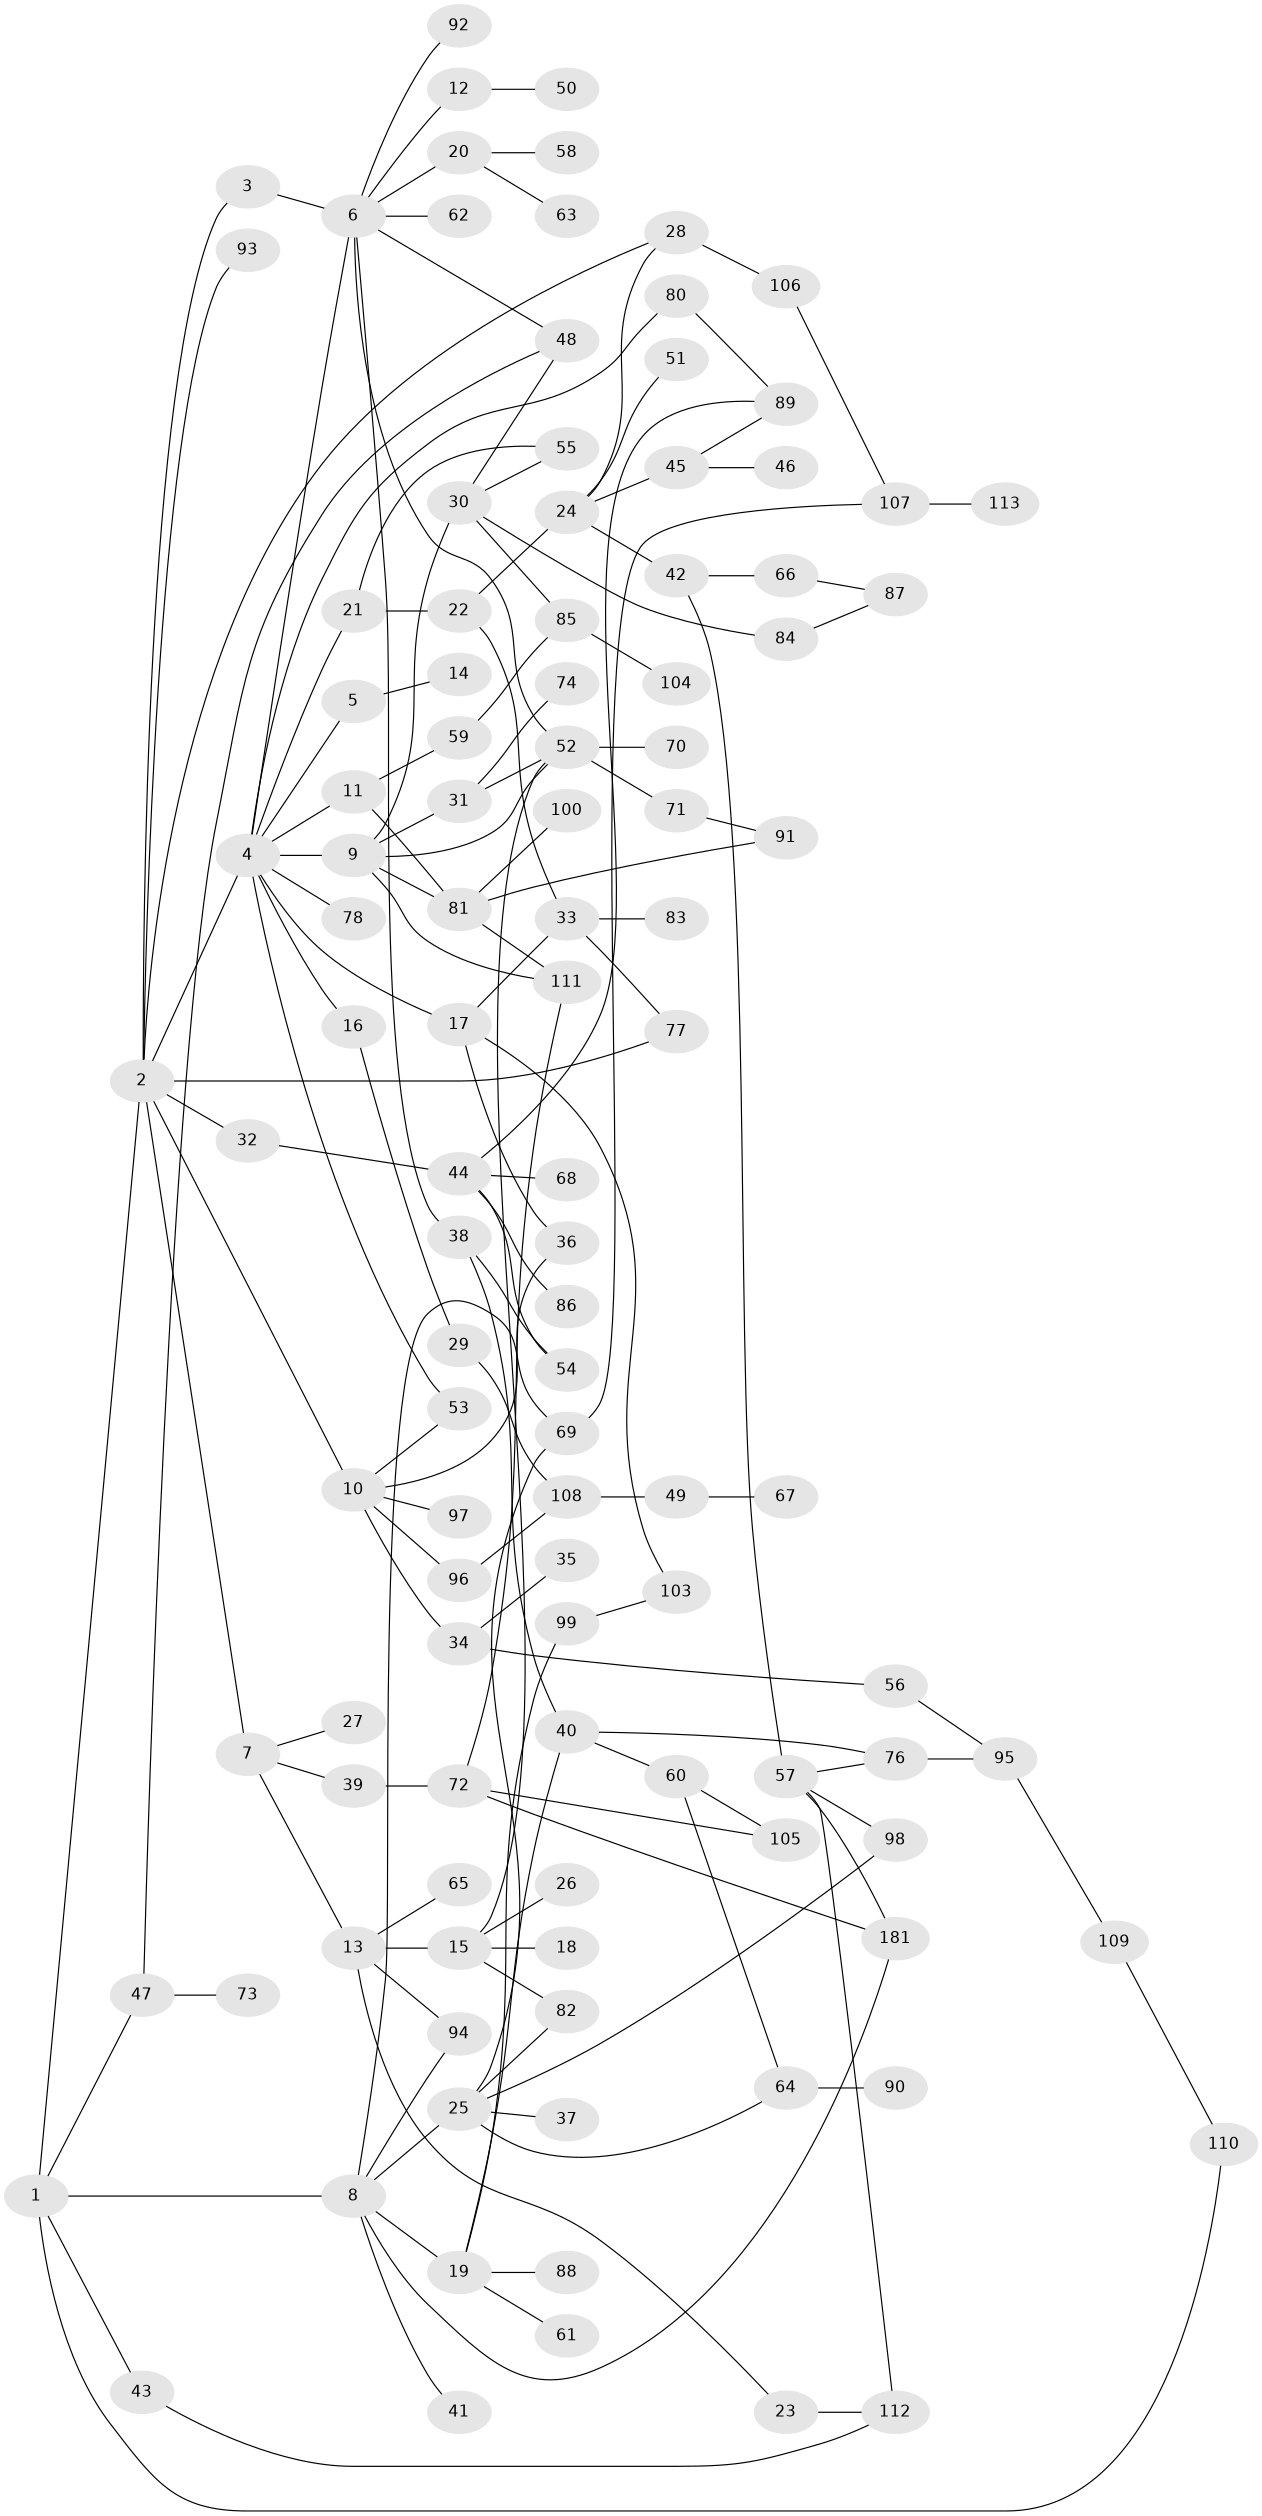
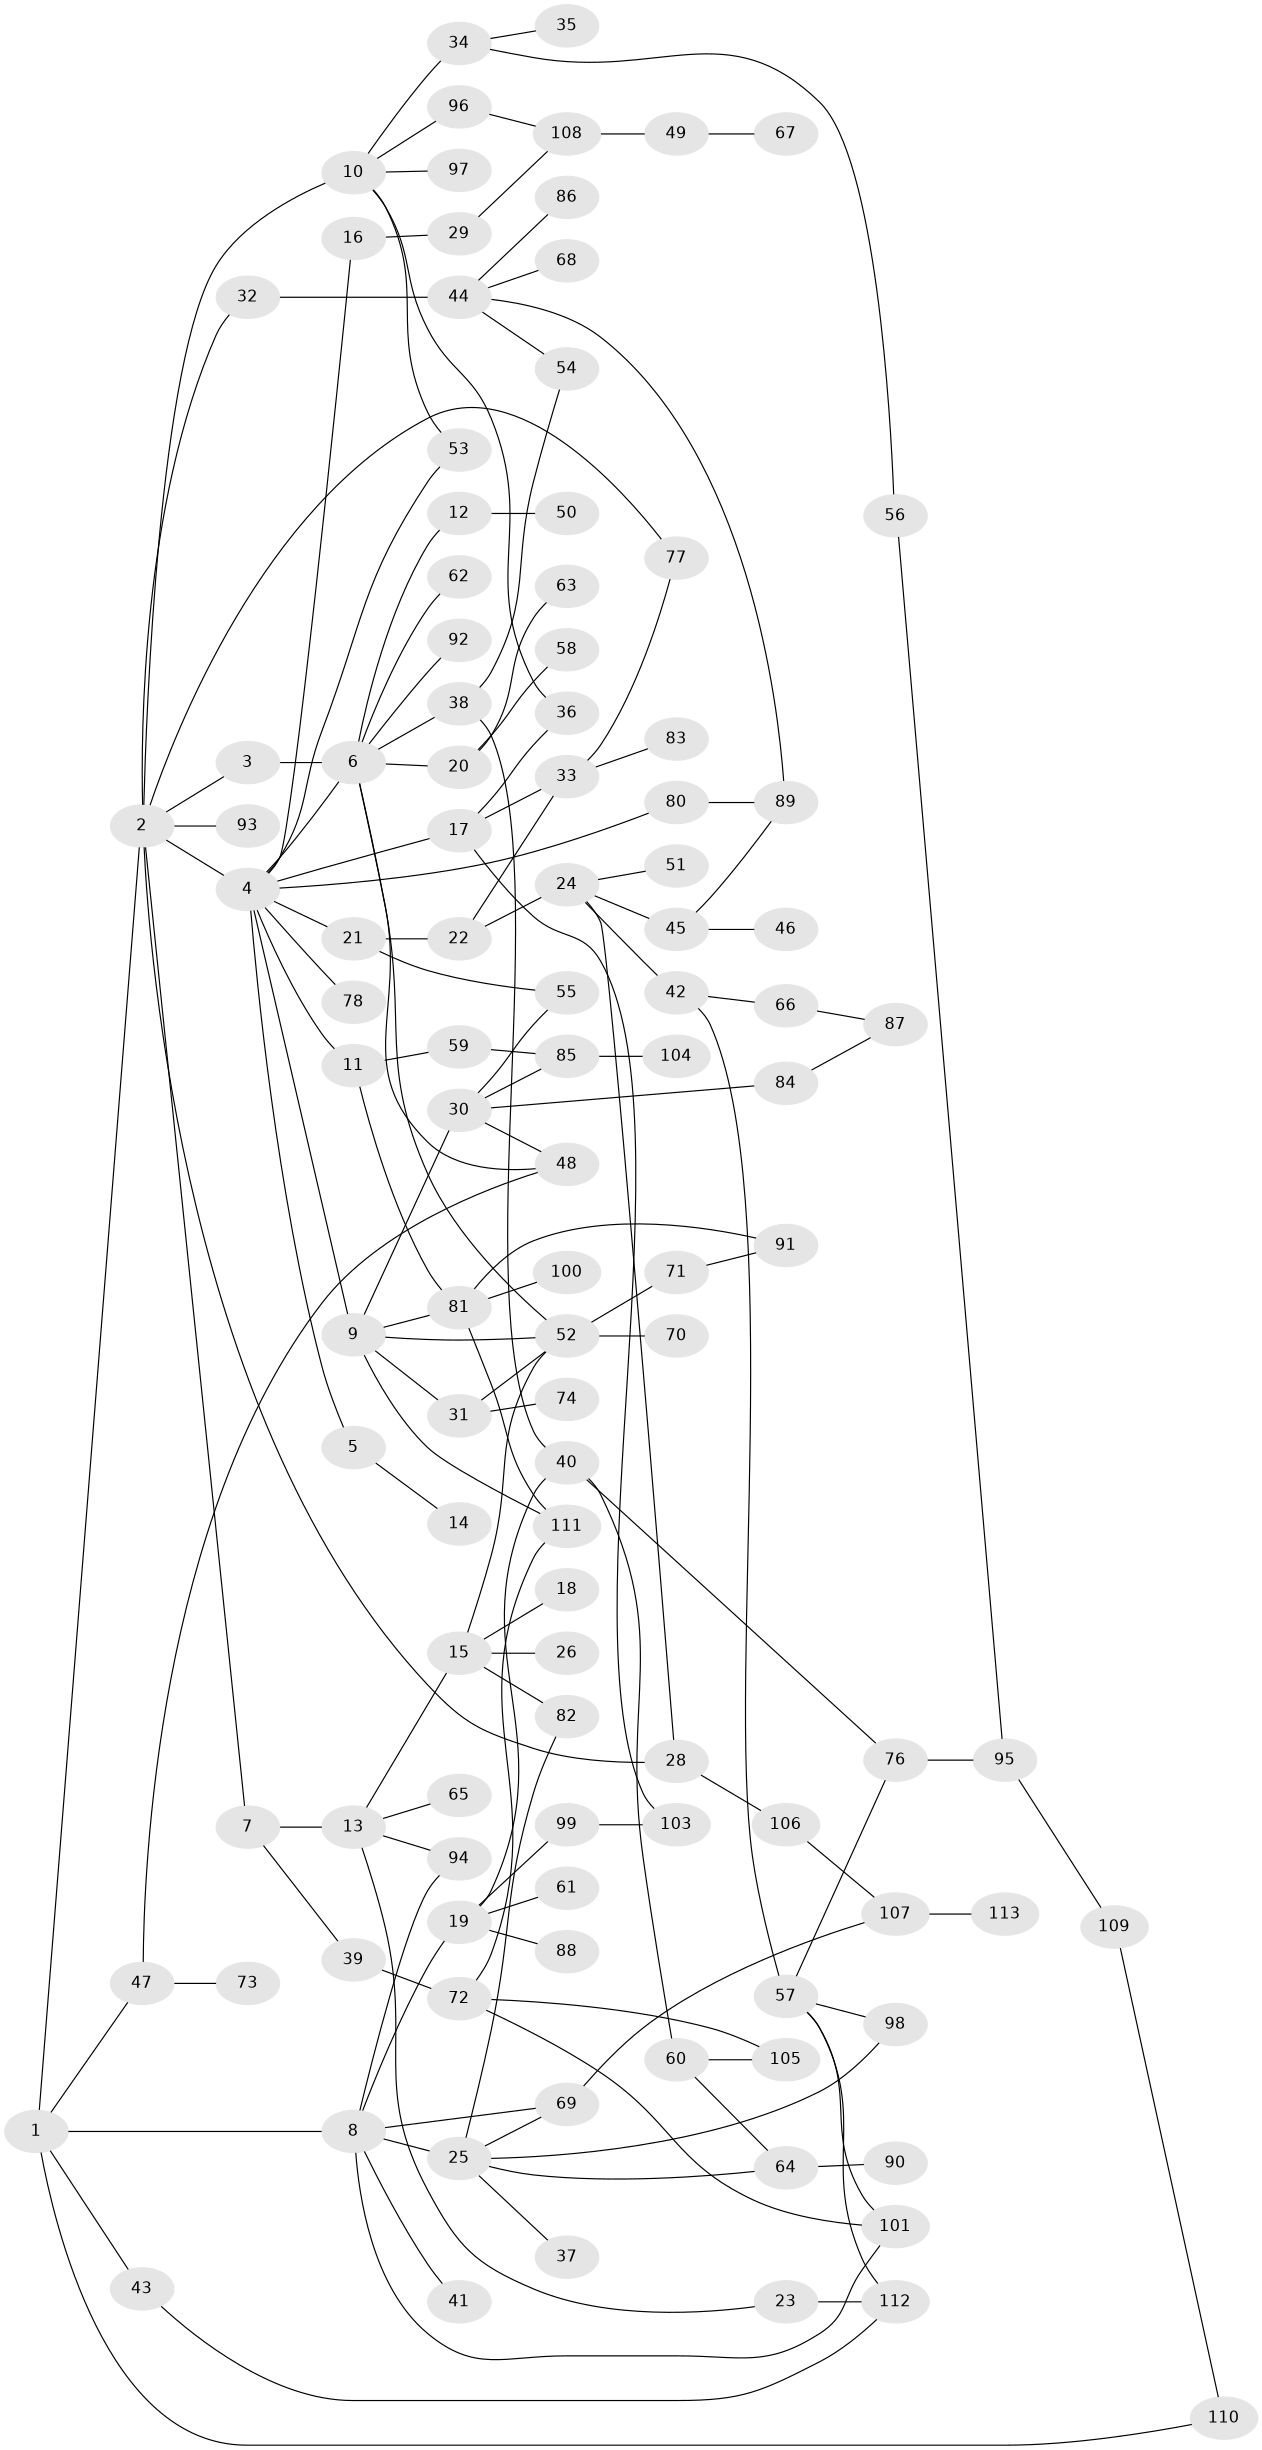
node "27": removed
node "181": label "181" -> "101"
